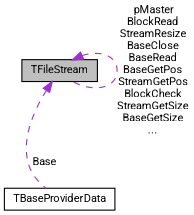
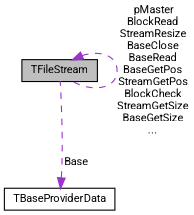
edge "TBaseProviderData" -> "TFileStream": reversed
